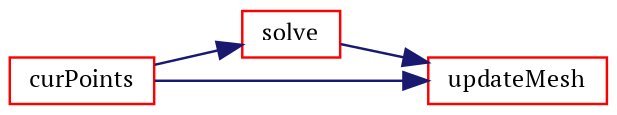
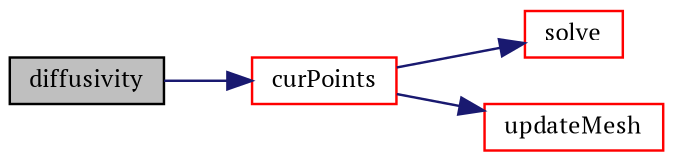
edge "solve" -> "updateMesh": removed
node "diffusivity": added
